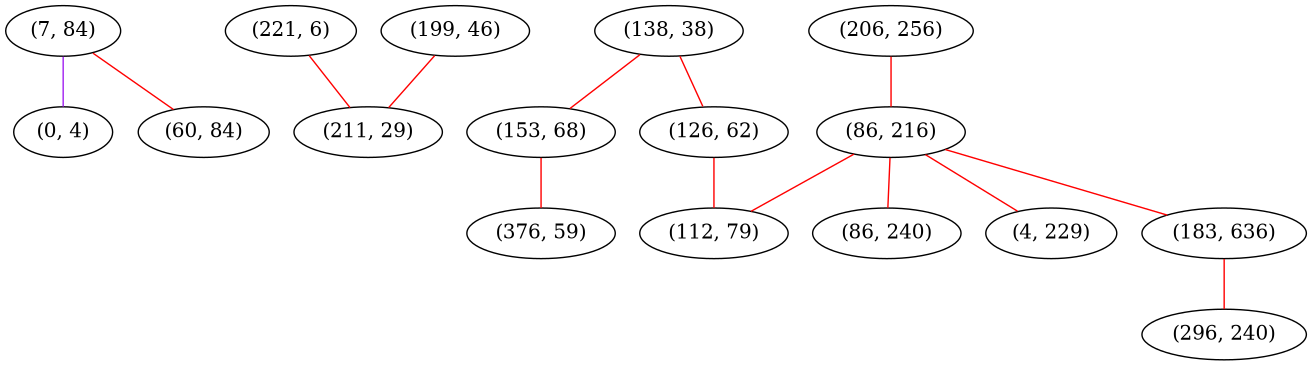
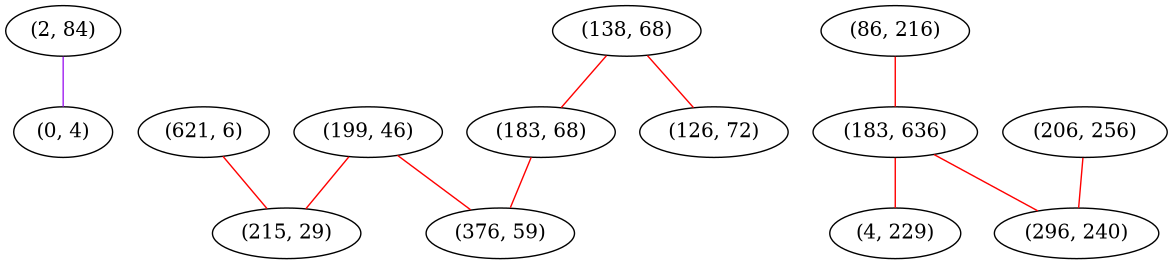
node "(7, 84)": label "(7, 84)" -> "(2, 84)"
node "(221, 6)": label "(221, 6)" -> "(621, 6)"
node "(138, 38)": label "(138, 38)" -> "(138, 68)"
edge "(206, 256)" -- "(86, 216)": now "(206, 256)" -- "(296, 240)"
node "(60, 84)": removed
node "(211, 29)": label "(211, 29)" -> "(215, 29)"
node "(153, 68)": label "(153, 68)" -> "(183, 68)"
node "(126, 62)": label "(126, 62)" -> "(126, 72)"
edge "(199, 46)" -- "(376, 59)": added
edge "(86, 216)" -- "(4, 229)": now "(183, 636)" -- "(4, 229)"
node "(112, 79)": removed
node "(86, 240)": removed
